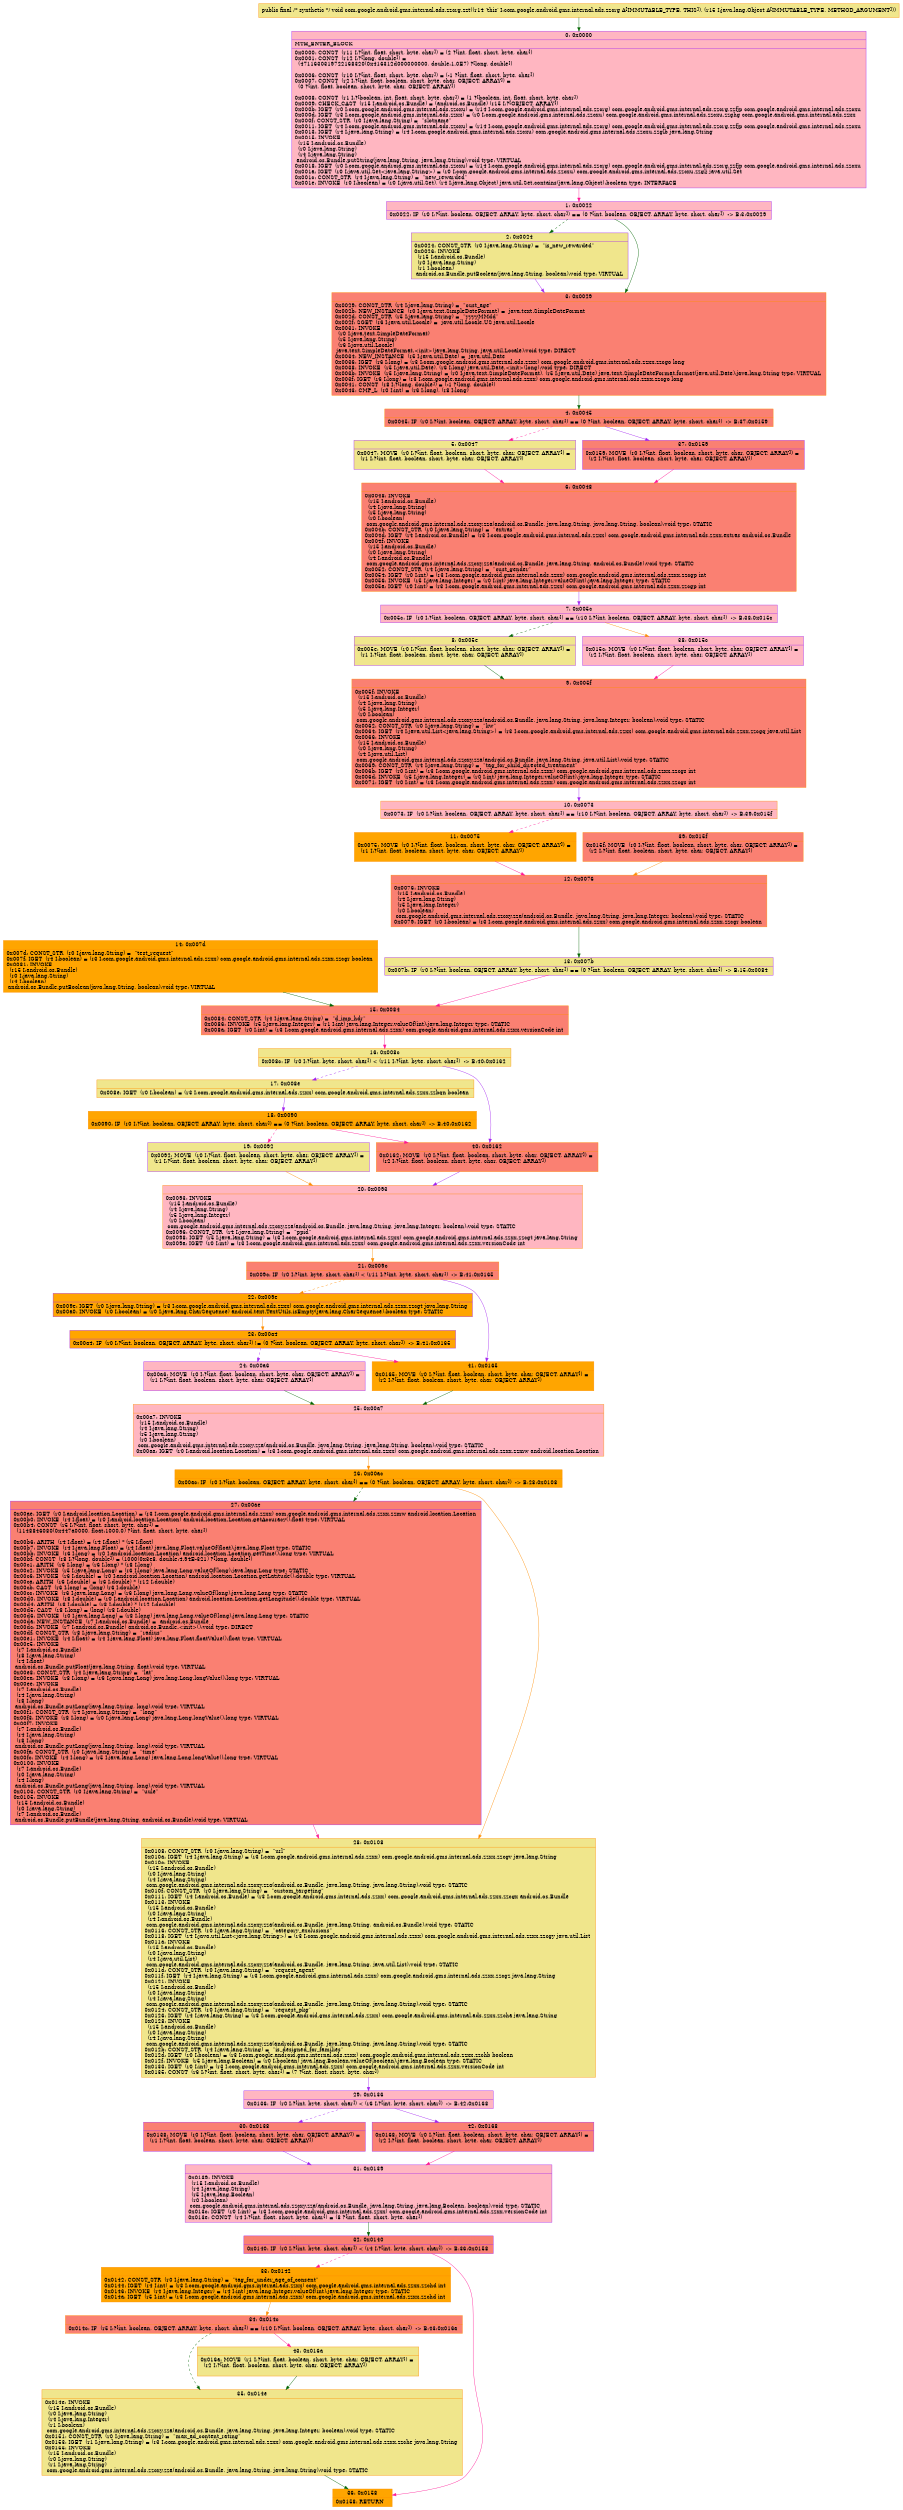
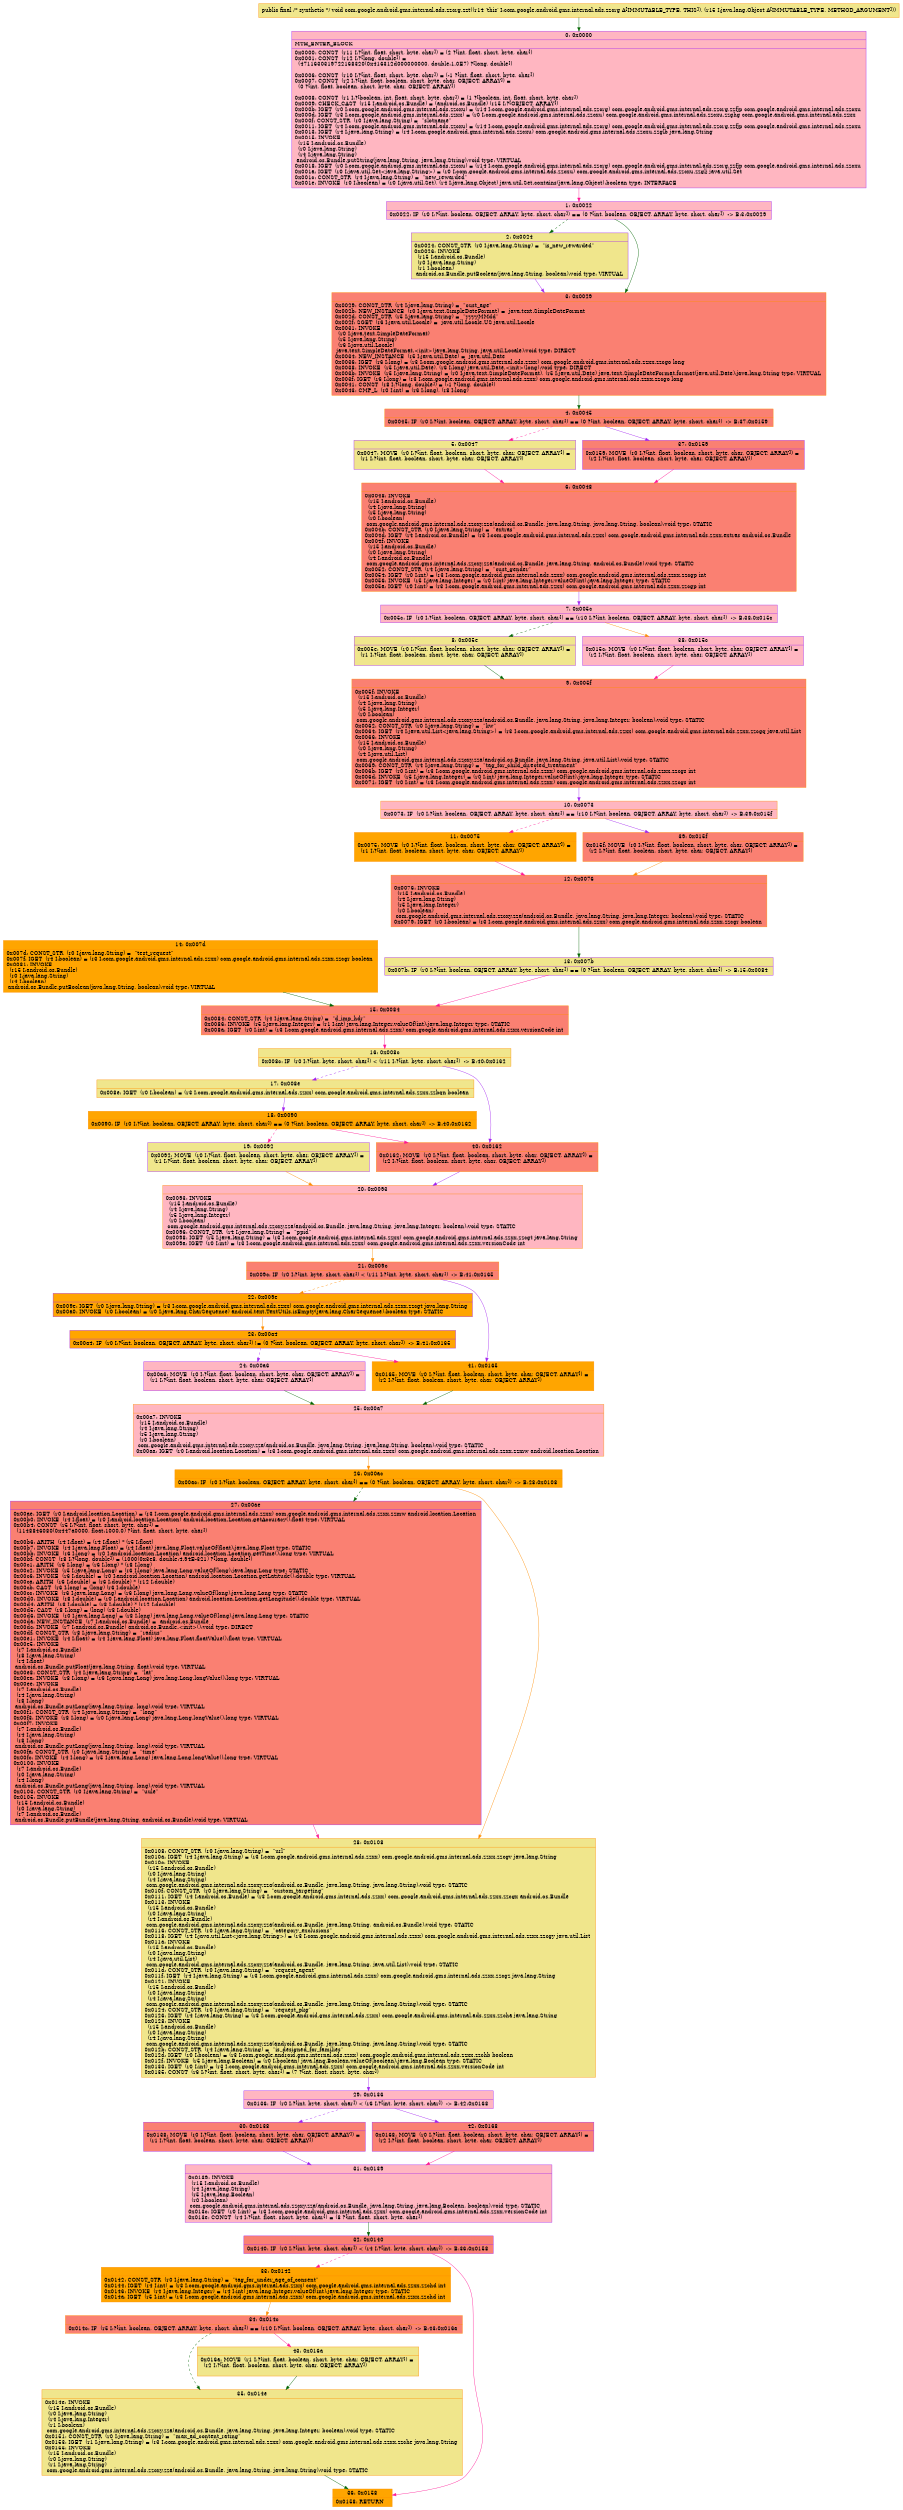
edge "10: 0x0073" -> "39: 0x015f": added
